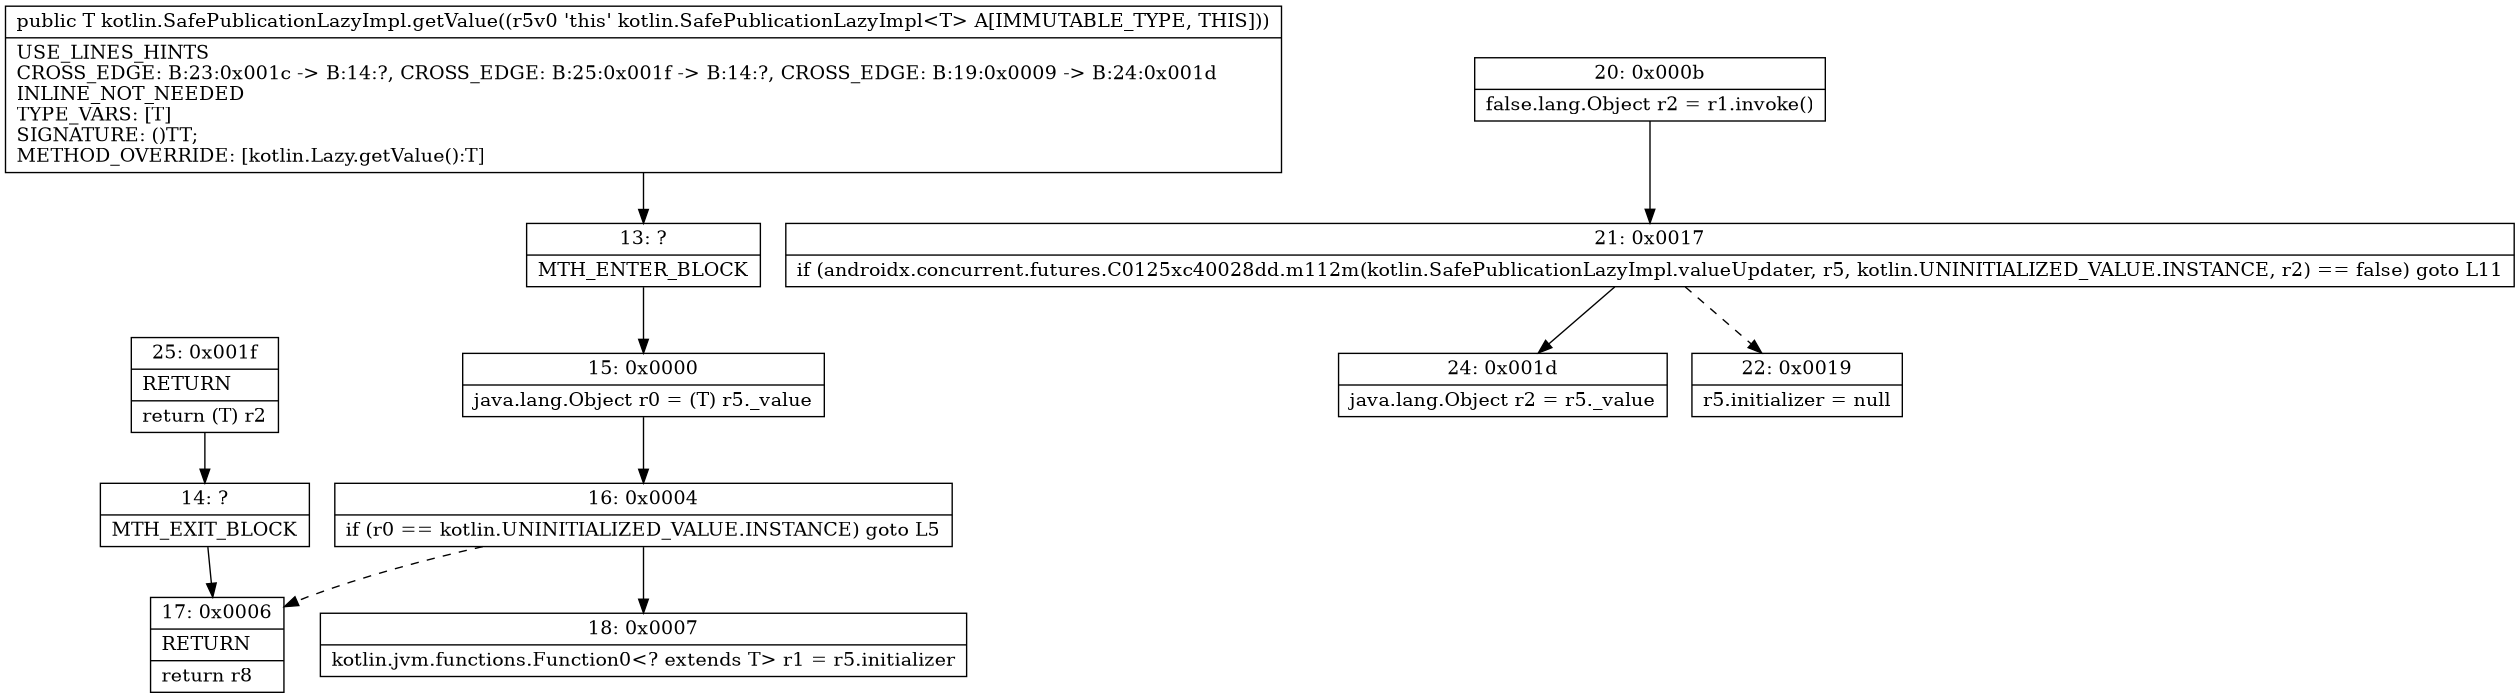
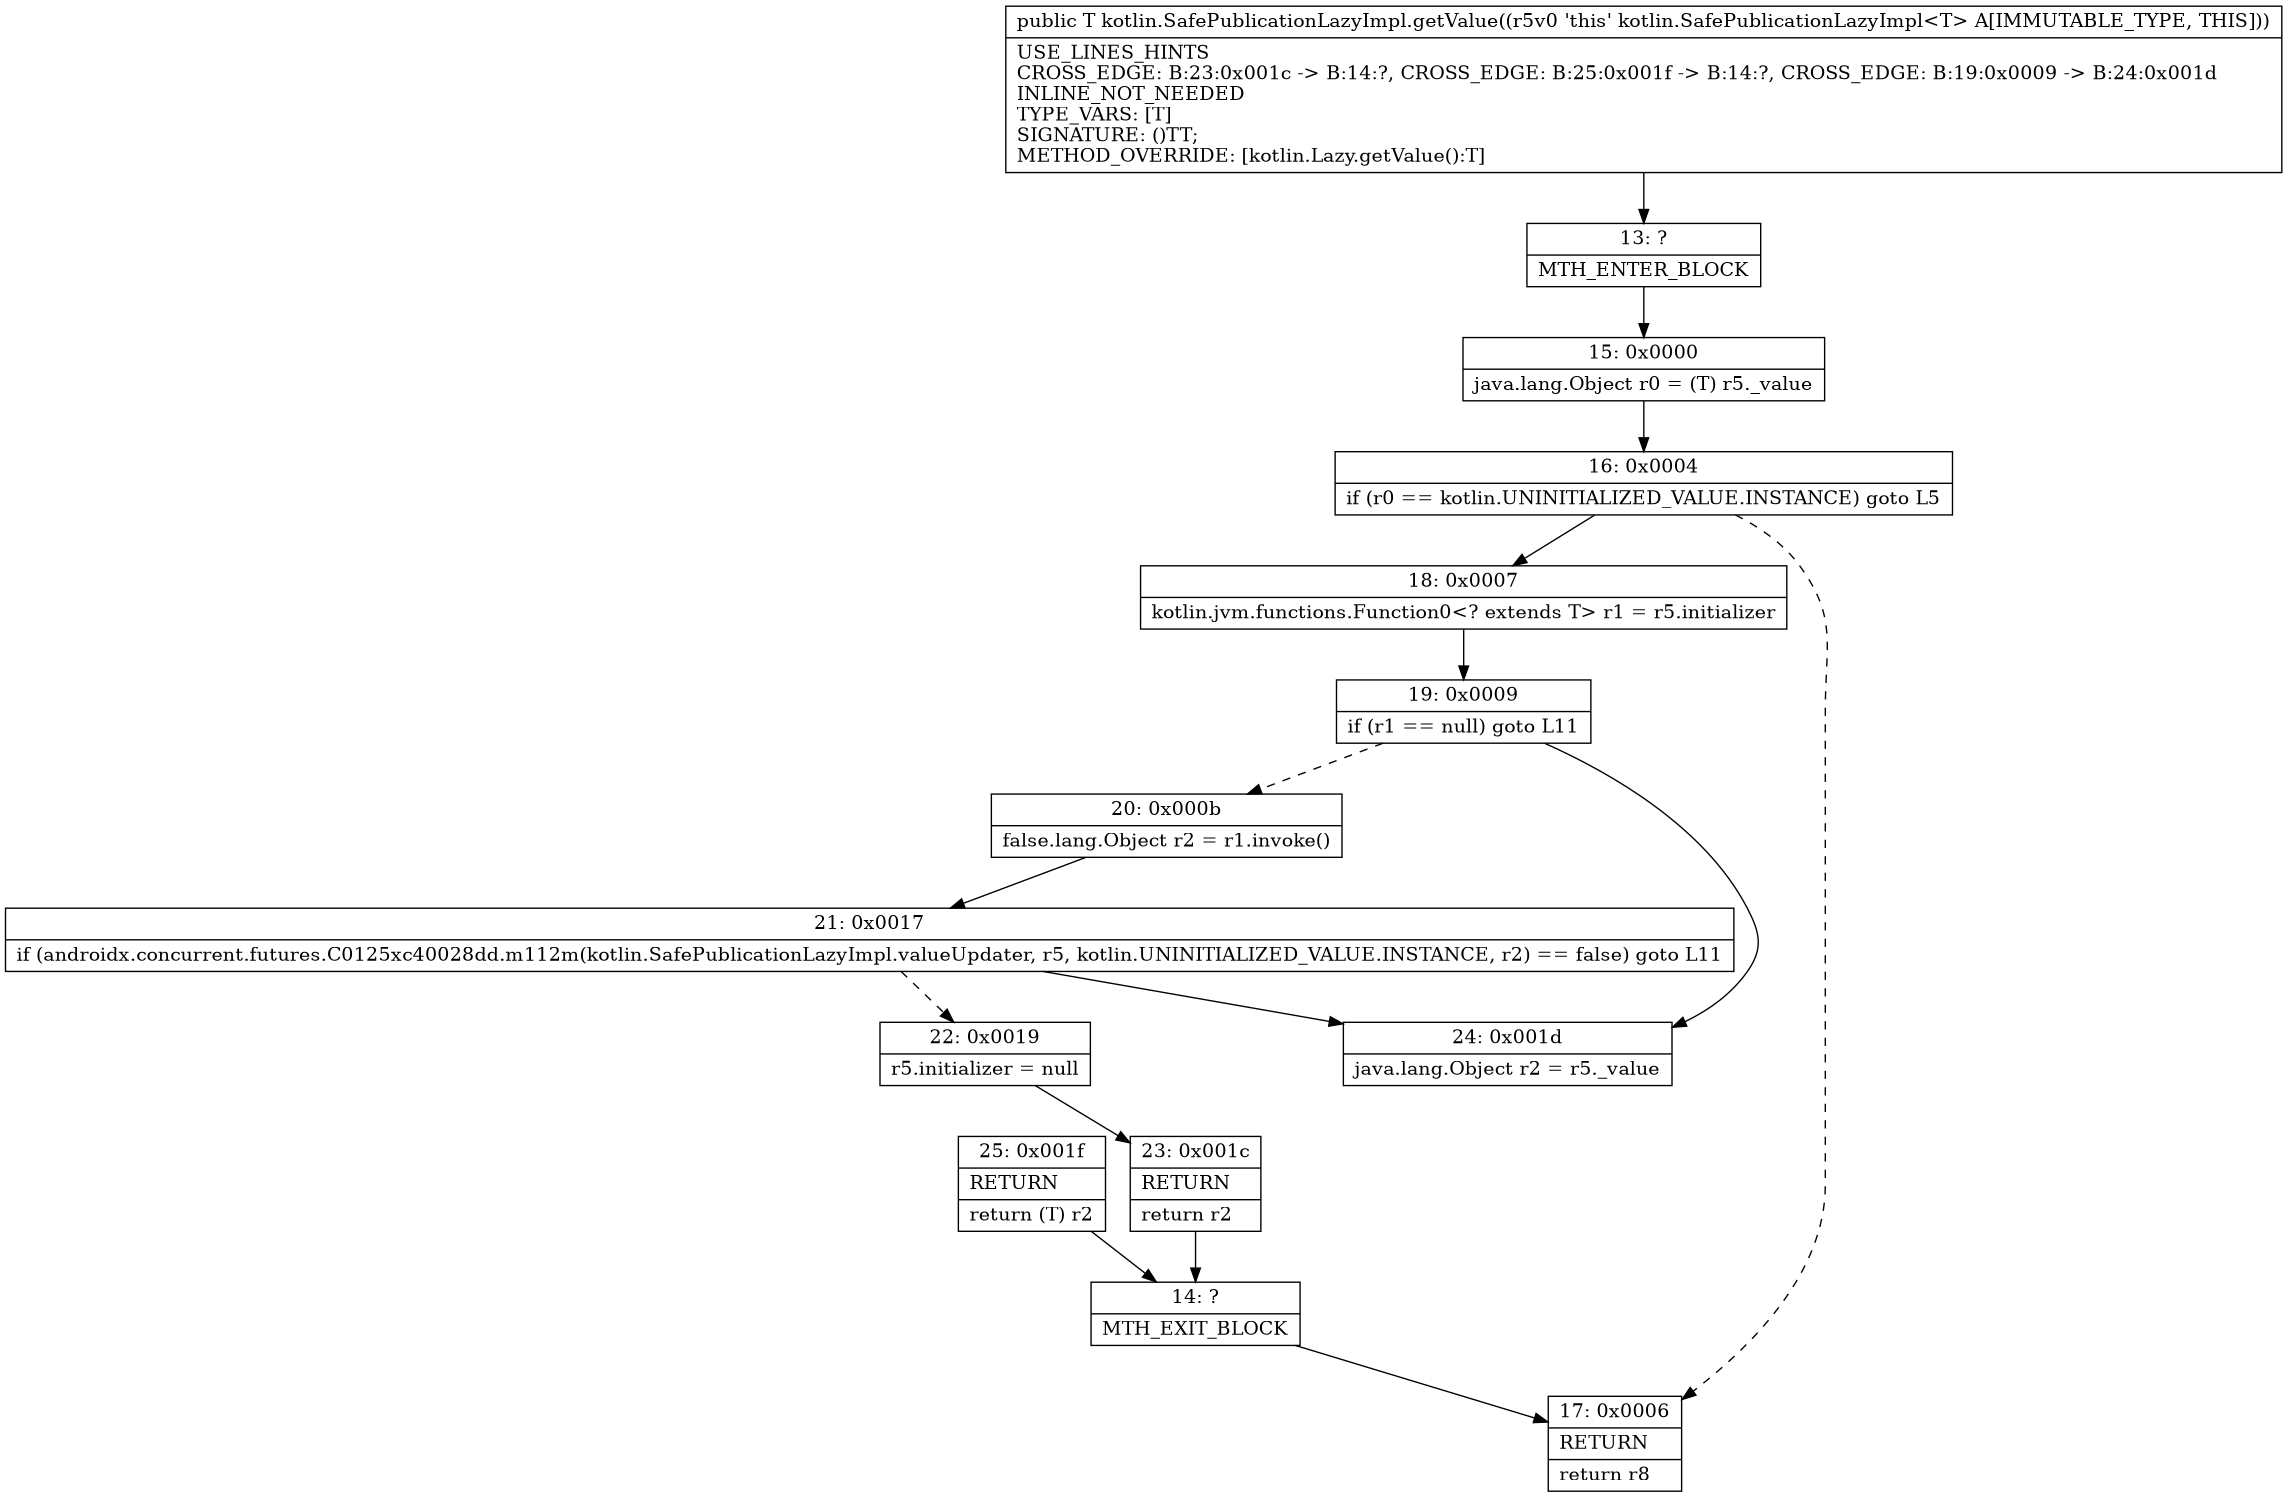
node "19: 0x0009": added
node "23: 0x001c": added
